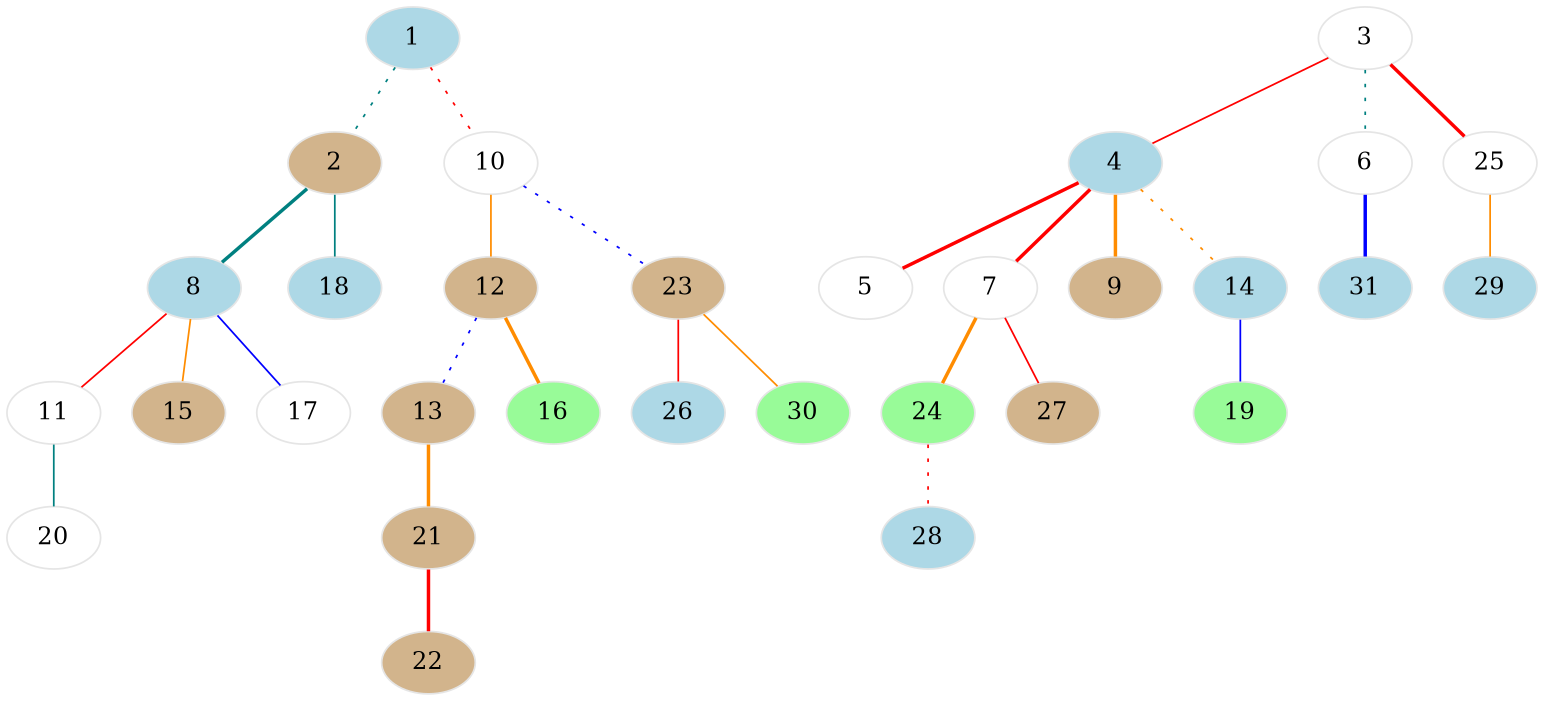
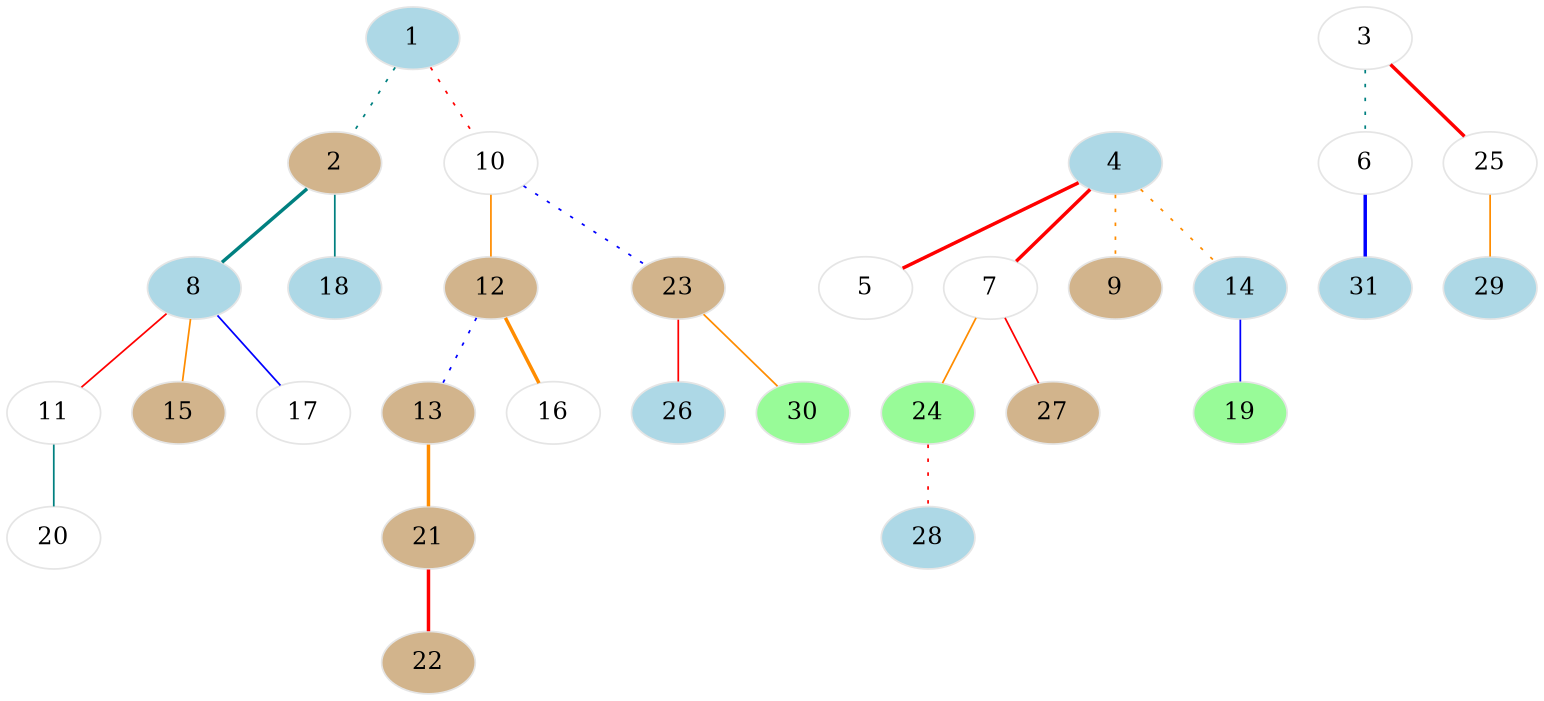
edge "3" -- "4": removed
edge "4" -- "9": style bold -> dotted
edge "7" -- "24": style bold -> solid
node "16": fillcolor palegreen -> white
